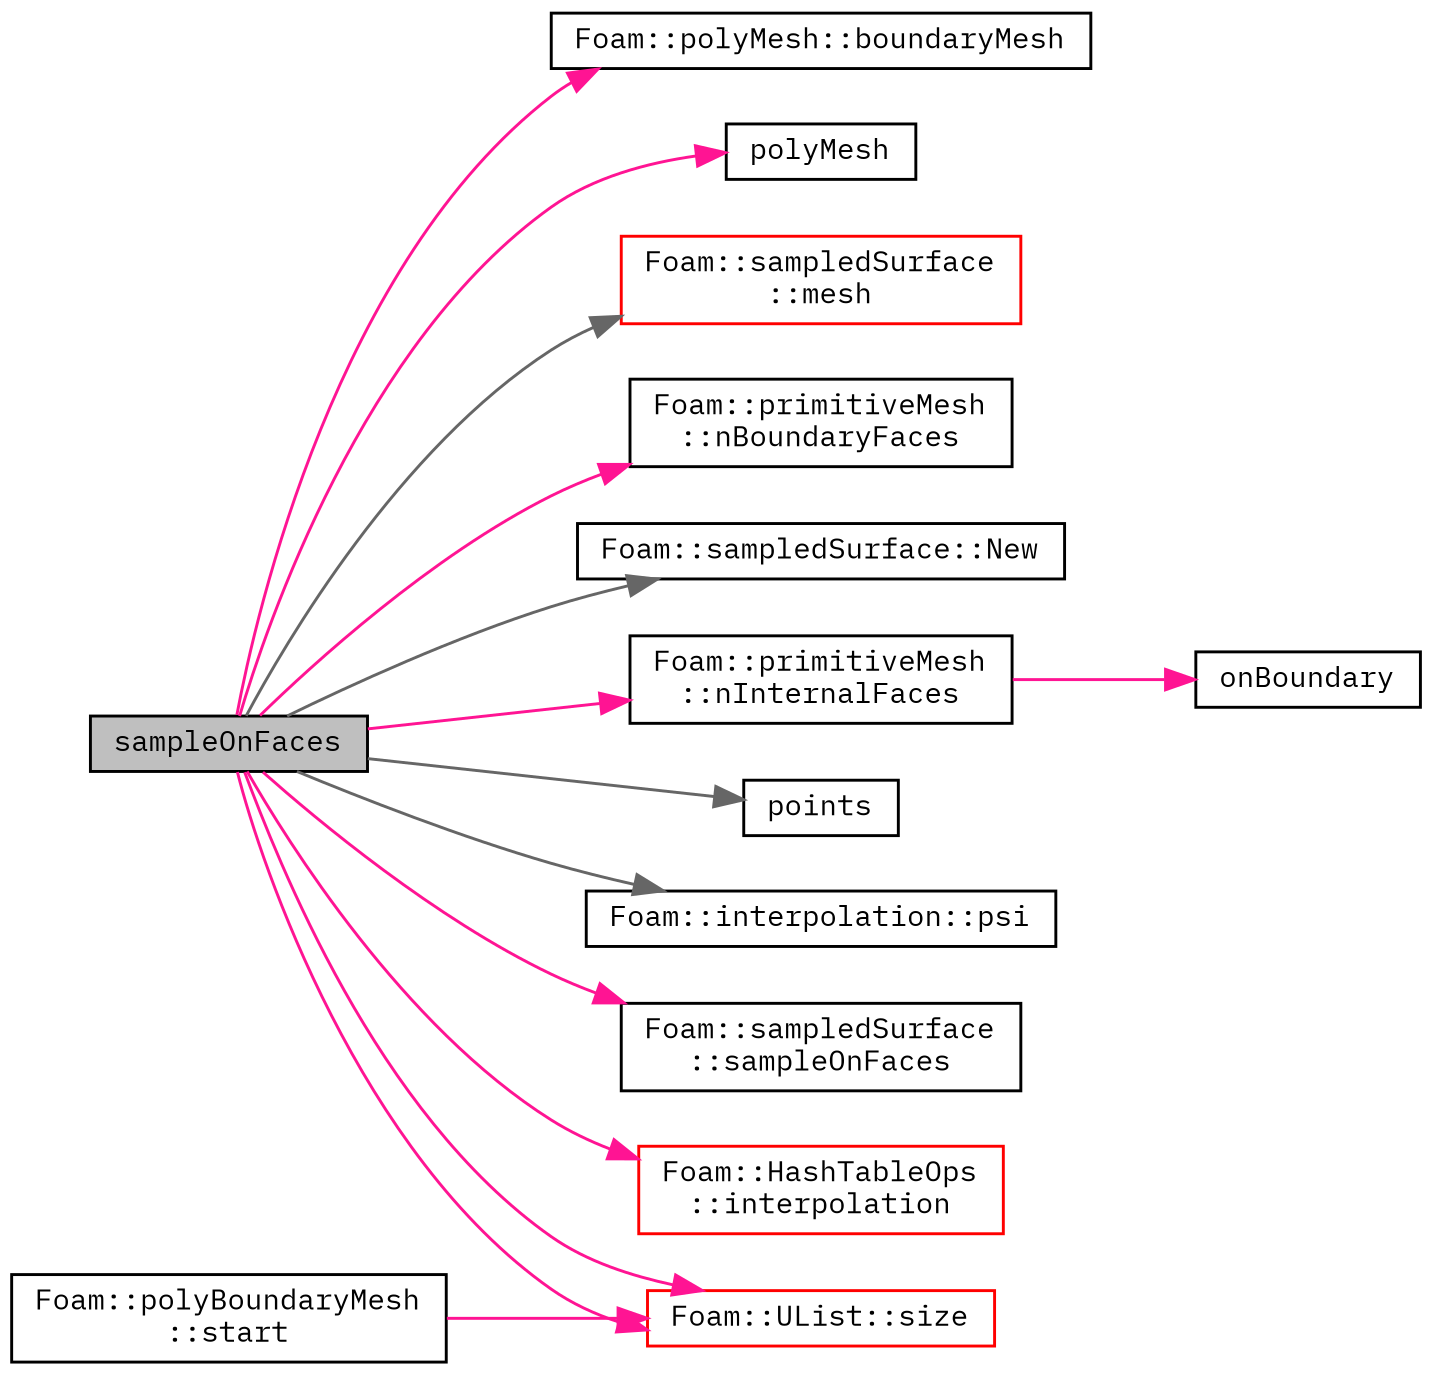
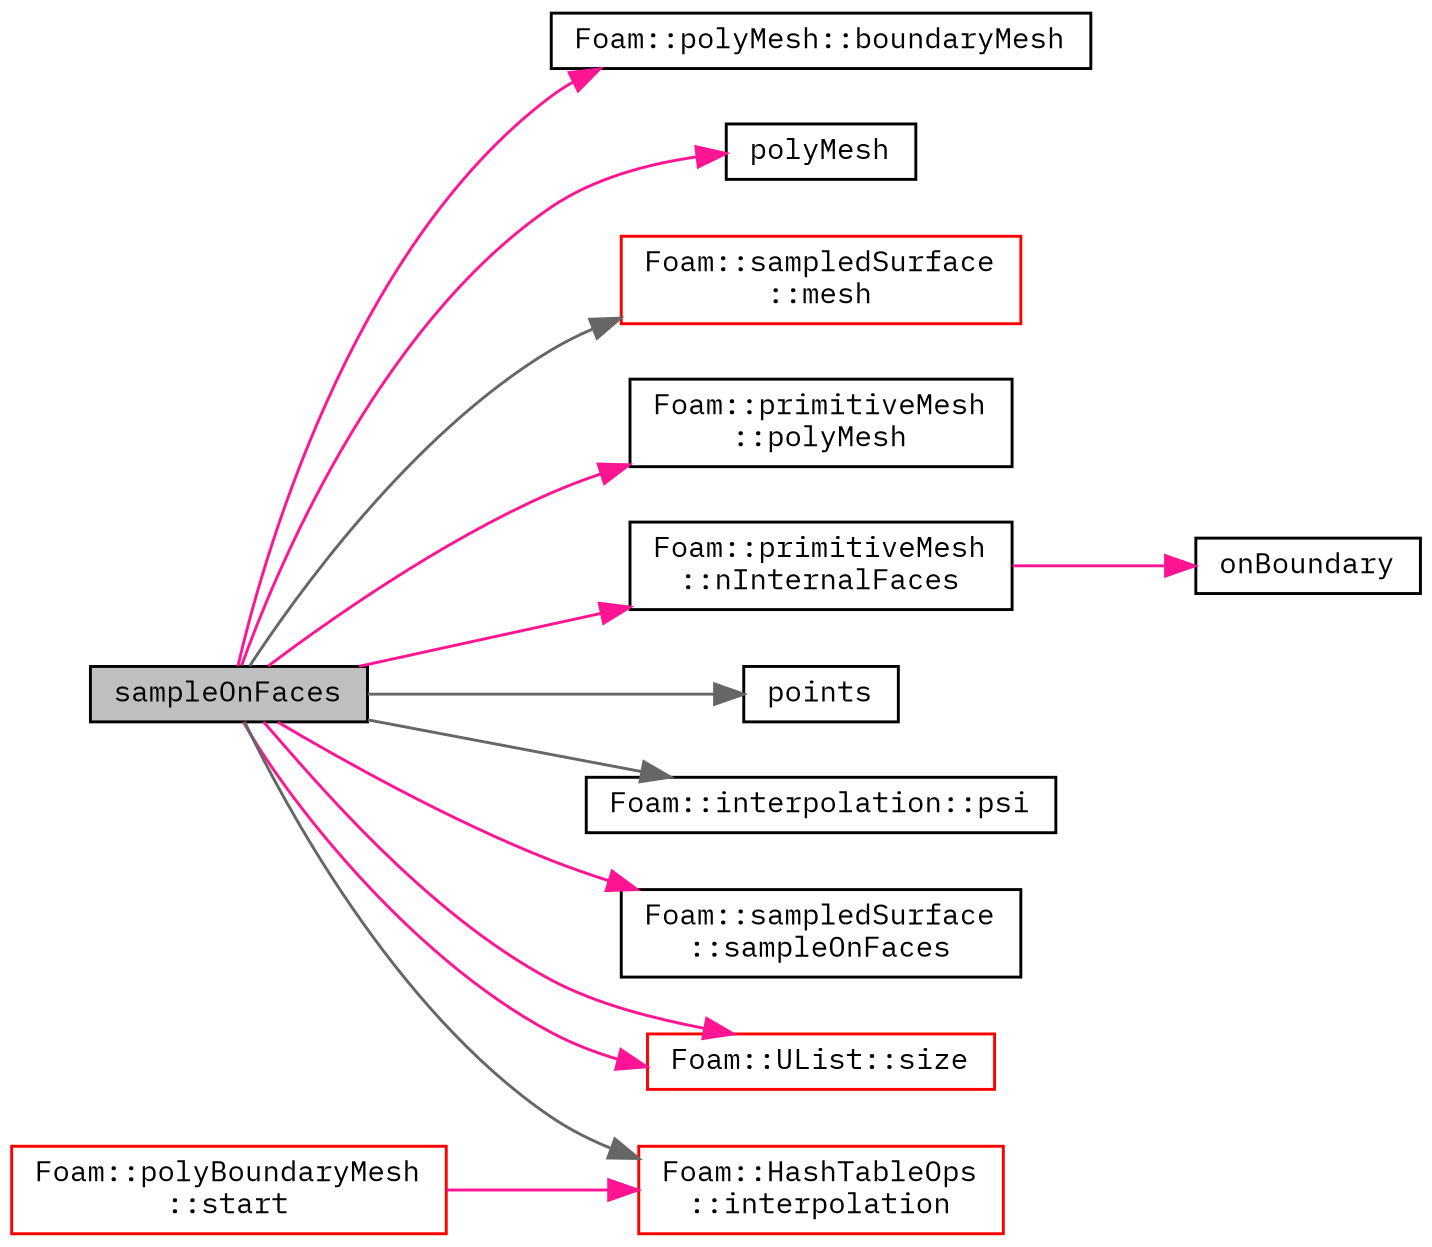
node "Foam::primitiveMesh ::nBoundaryFaces": label "Foam::primitiveMesh ::nBoundaryFaces" -> "Foam::primitiveMesh ::polyMesh"
node "Foam::sampledSurface::New": removed
edge "sampleOnFaces" -> "Foam::HashTableOps ::interpolation": color deeppink -> gray40
node "Foam::polyBoundaryMesh ::start": color black -> red
edge "Foam::polyBoundaryMesh ::start" -> "Foam::UList::size": now "Foam::polyBoundaryMesh ::start" -> "Foam::HashTableOps ::interpolation"
